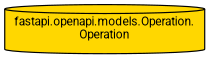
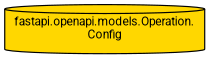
node "fastapi.openapi.models.Operation. Operation": label "fastapi.openapi.models.Operation. Operation" -> "fastapi.openapi.models.Operation. Config"
